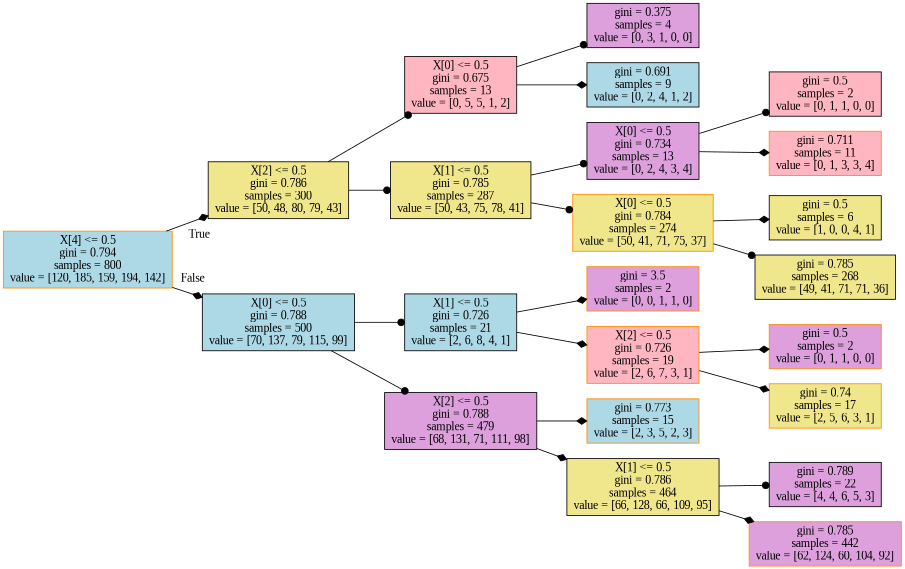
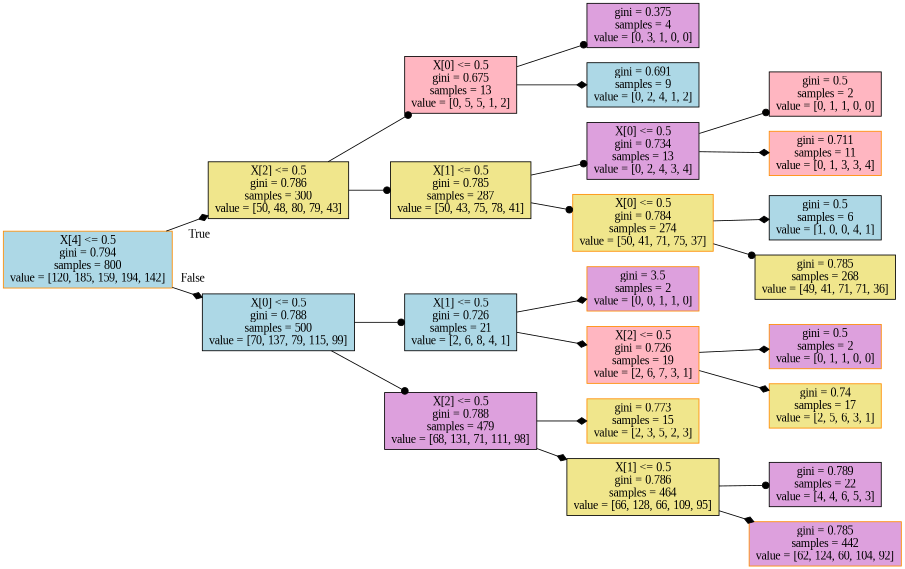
node "gini = 0.5 samples = 6 value = [1, 0, 0, 4, 1]": fillcolor khaki -> lightblue
node "gini = 0.773 samples = 15 value = [2, 3, 5, 2, 3]": fillcolor lightblue -> khaki
